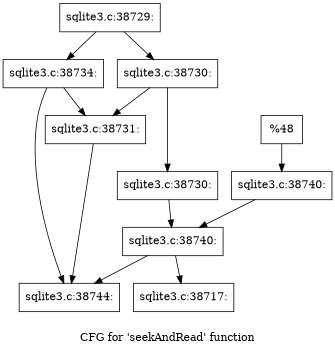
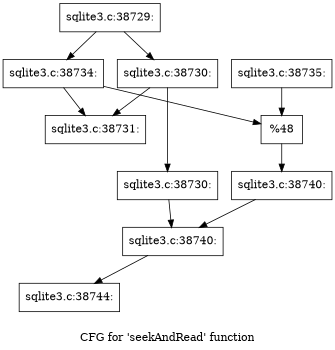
node "sqlite3.c:38735:": added
edge "sqlite3.c:38734:" -> "sqlite3.c:38744:": now "sqlite3.c:38734:" -> "%48"
edge "sqlite3.c:38731:" -> "sqlite3.c:38744:": removed
node "sqlite3.c:38717:": removed
